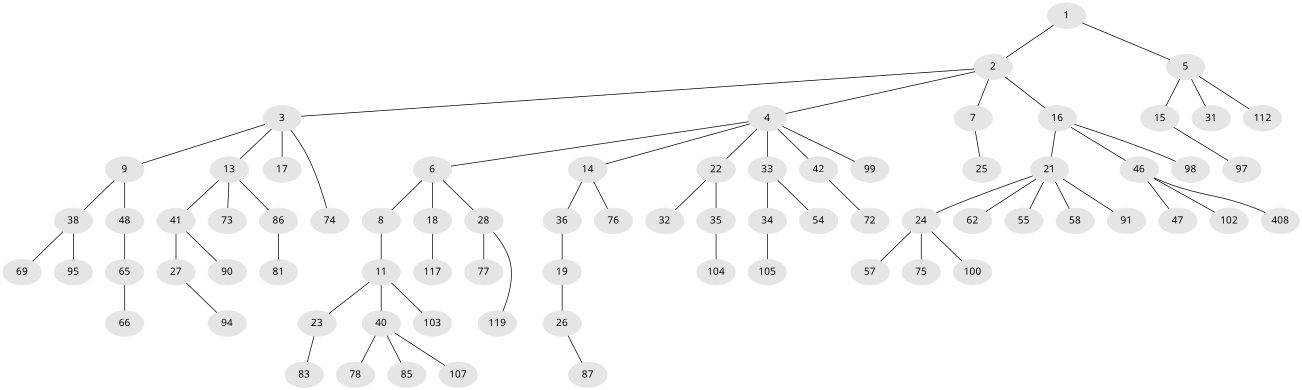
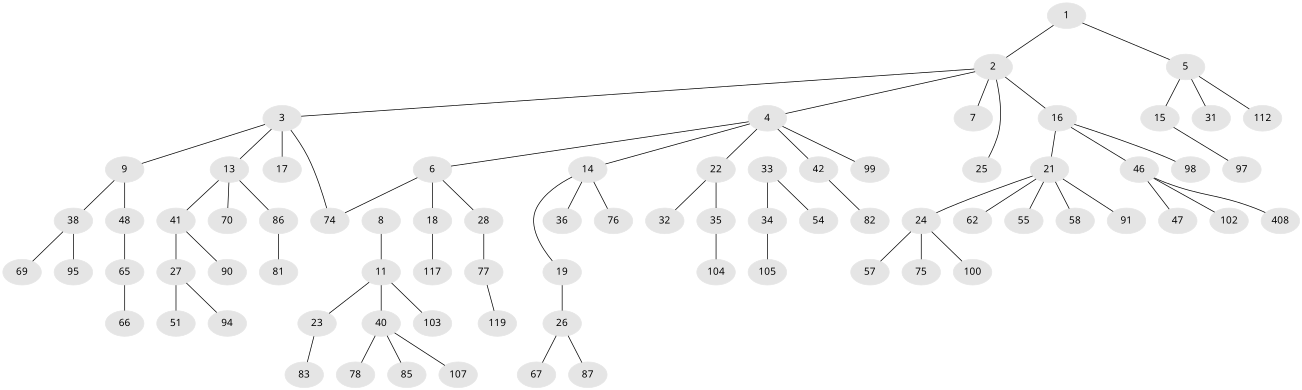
edge "4" -- "33": removed
edge "7" -- "25": now "2" -- "25"
edge "6" -- "8": now "6" -- "74"
node "73": label "73" -> "70"
node "72": label "72" -> "82"
edge "36" -- "19": now "14" -- "19"
edge "28" -- "119": now "77" -- "119"
node "51": added
node "67": added
